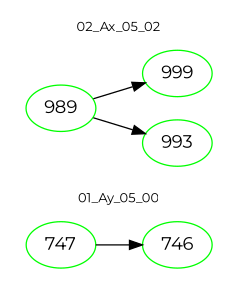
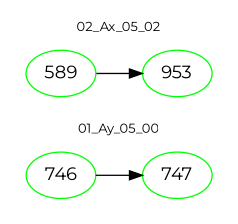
node "999": removed
node "989": label "989" -> "589"
node "993": label "993" -> "953"
edge "747" -> "746": reversed
